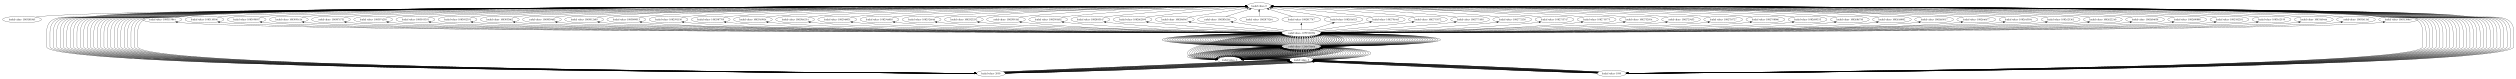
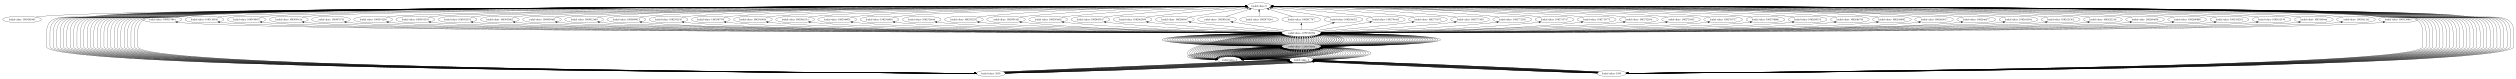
edge "loaded values- 1083076731" -> "loaded values- 0": removed
edge "loaded values- 1082926646" -> "loaded values- 0": removed
